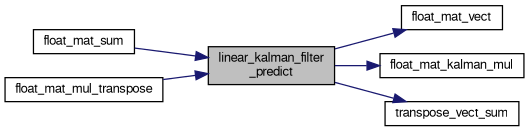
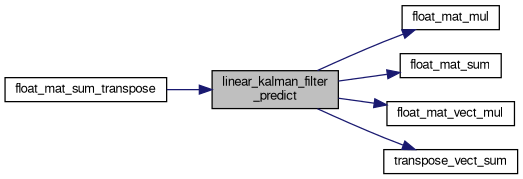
node "float_mat_vect": label "float_mat_vect" -> "float_mat_mul"
edge "float_mat_sum" -> "linear_kalman_filter _predict": reversed
node "float_mat_kalman_mul": label "float_mat_kalman_mul" -> "float_mat_vect_mul"
node "float_mat_mul_transpose": label "float_mat_mul_transpose" -> "float_mat_sum_transpose"
